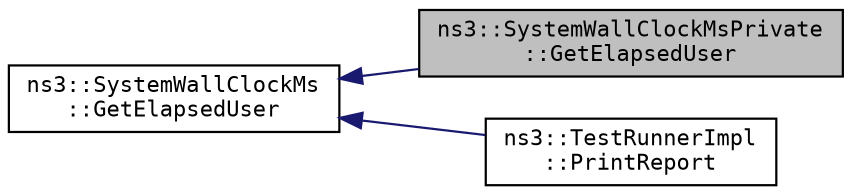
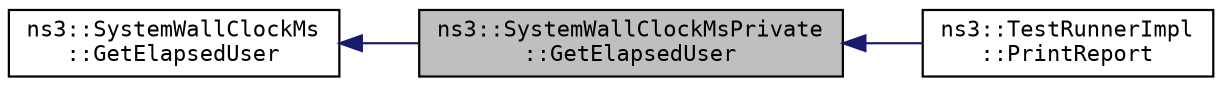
edge "ns3::TestRunnerImpl ::PrintReport" -> "ns3::SystemWallClockMs ::GetElapsedUser": now "ns3::TestRunnerImpl ::PrintReport" -> "ns3::SystemWallClockMsPrivate ::GetElapsedUser"
